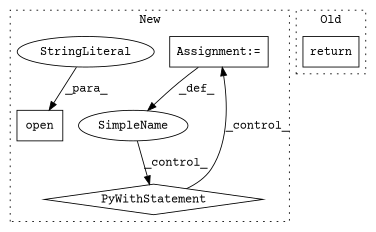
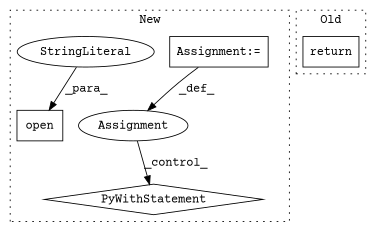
node "SimpleName": label "SimpleName" -> "Assignment"
edge "PyWithStatement" -> "Assignment:=": removed, label "_control_"
